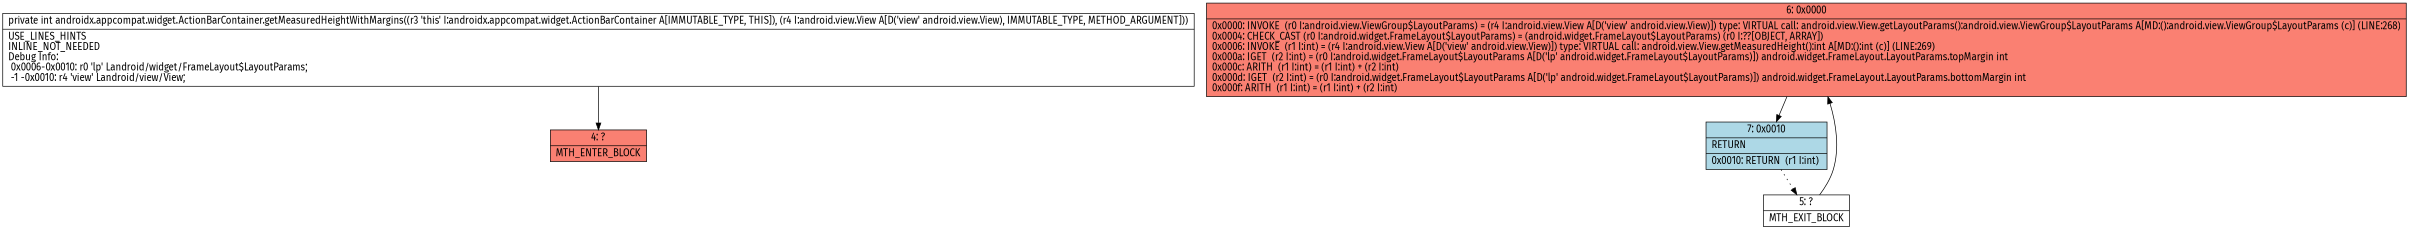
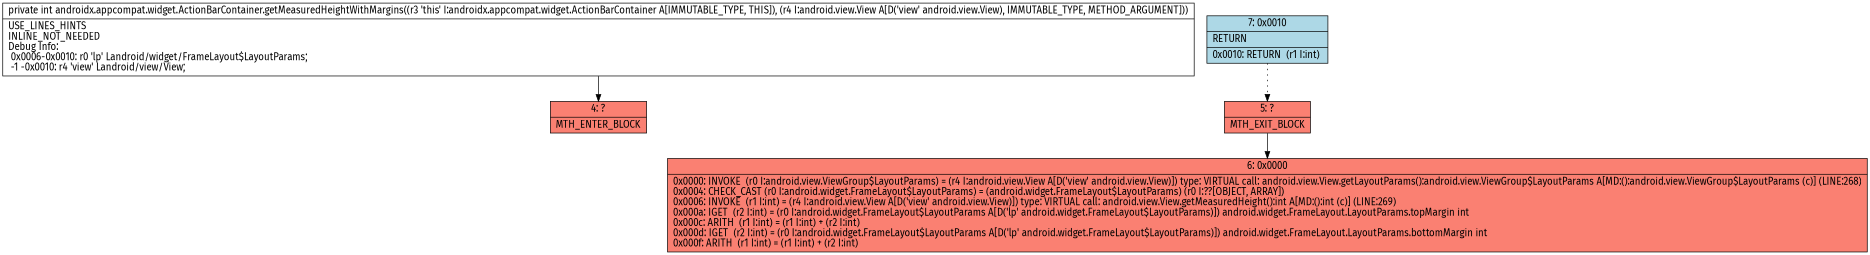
edge "6: 0x0000" -> "7: 0x0010": removed
node "5: ?": fillcolor white -> salmon
